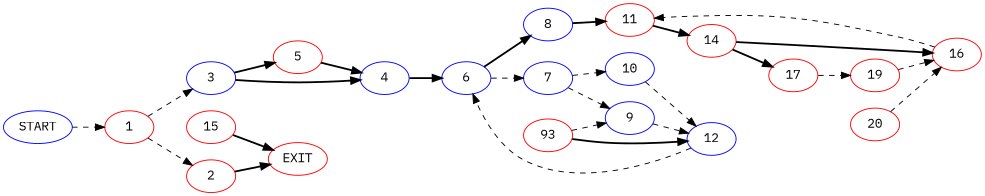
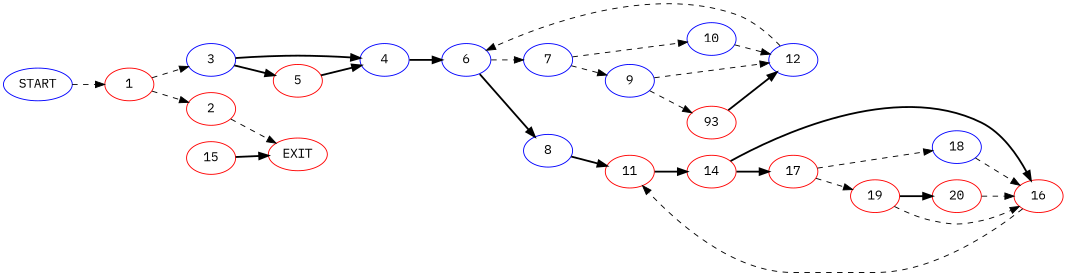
edge "93" -> "9": reversed
node "18": added
edge "2" -> "EXIT": style bold -> dashed
edge "19" -> "20": added
